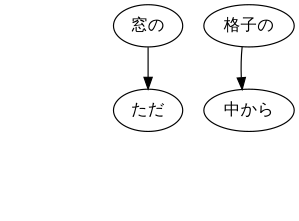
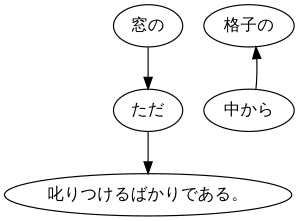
edge "格子の" -> "中から": reversed
node "叱りつけるばかりである。": added
